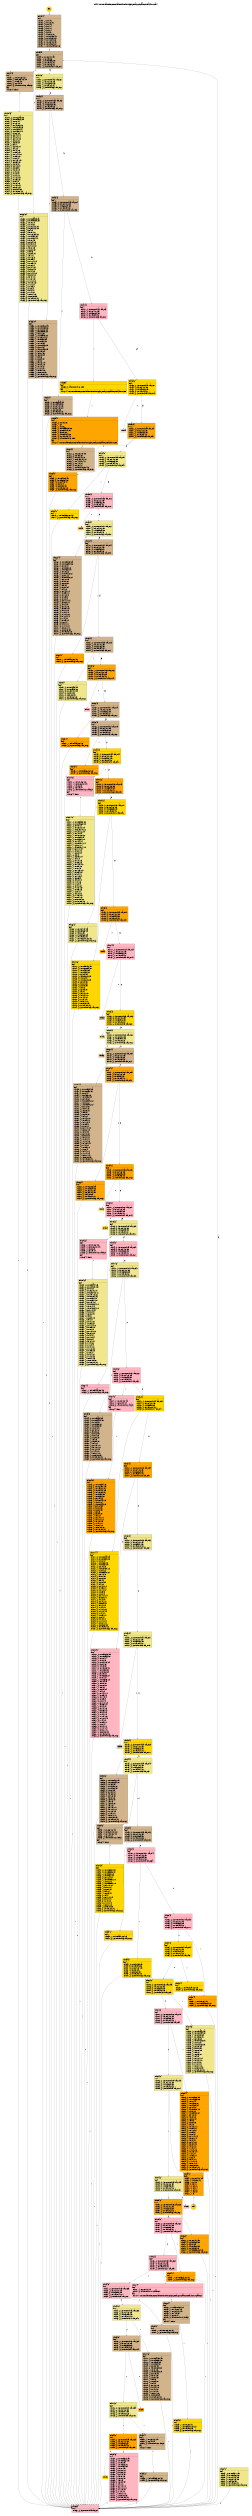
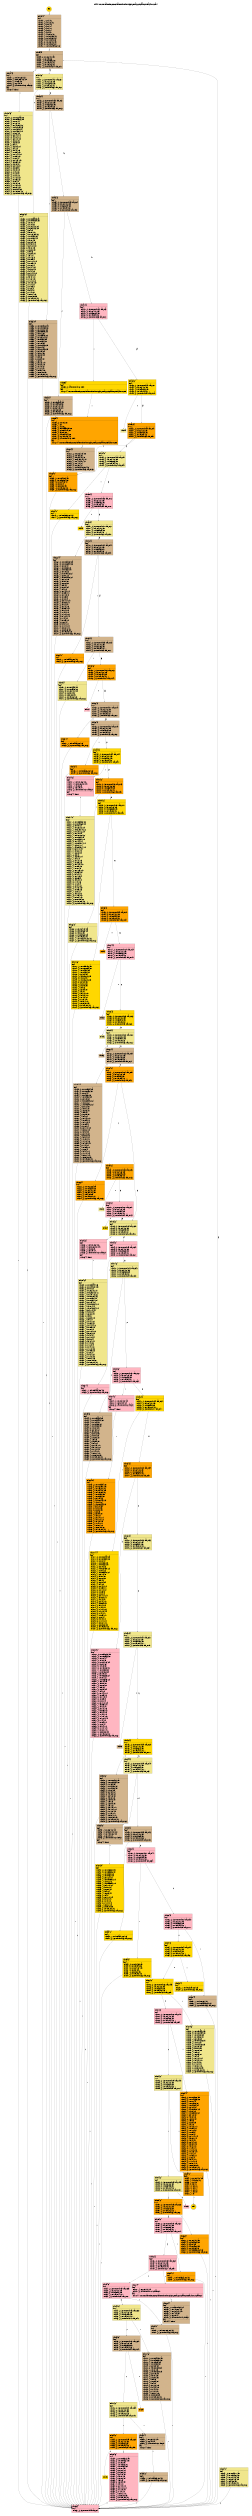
edge "0x401c84 [28]" -> "0x401ca0 [28]": now "0x401c84 [28]" -> "0x401cd8 [28]"
node "0x402ae1 [19]": fillcolor orange -> tan
node "0x40289b [25]": removed
